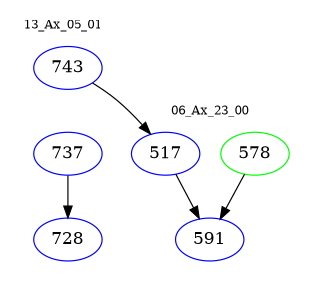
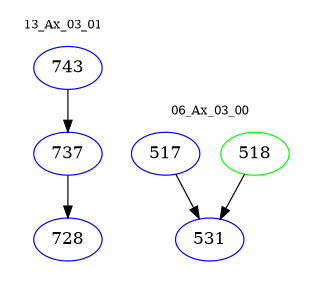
cluster "13_Ax_05_01": label "13_Ax_05_01" -> "13_Ax_03_01"
cluster "06_Ax_23_00": label "06_Ax_23_00" -> "06_Ax_03_00"
edge "743" -> "517": now "743" -> "737"
node "578": label "578" -> "518"
node "591": label "591" -> "531"
